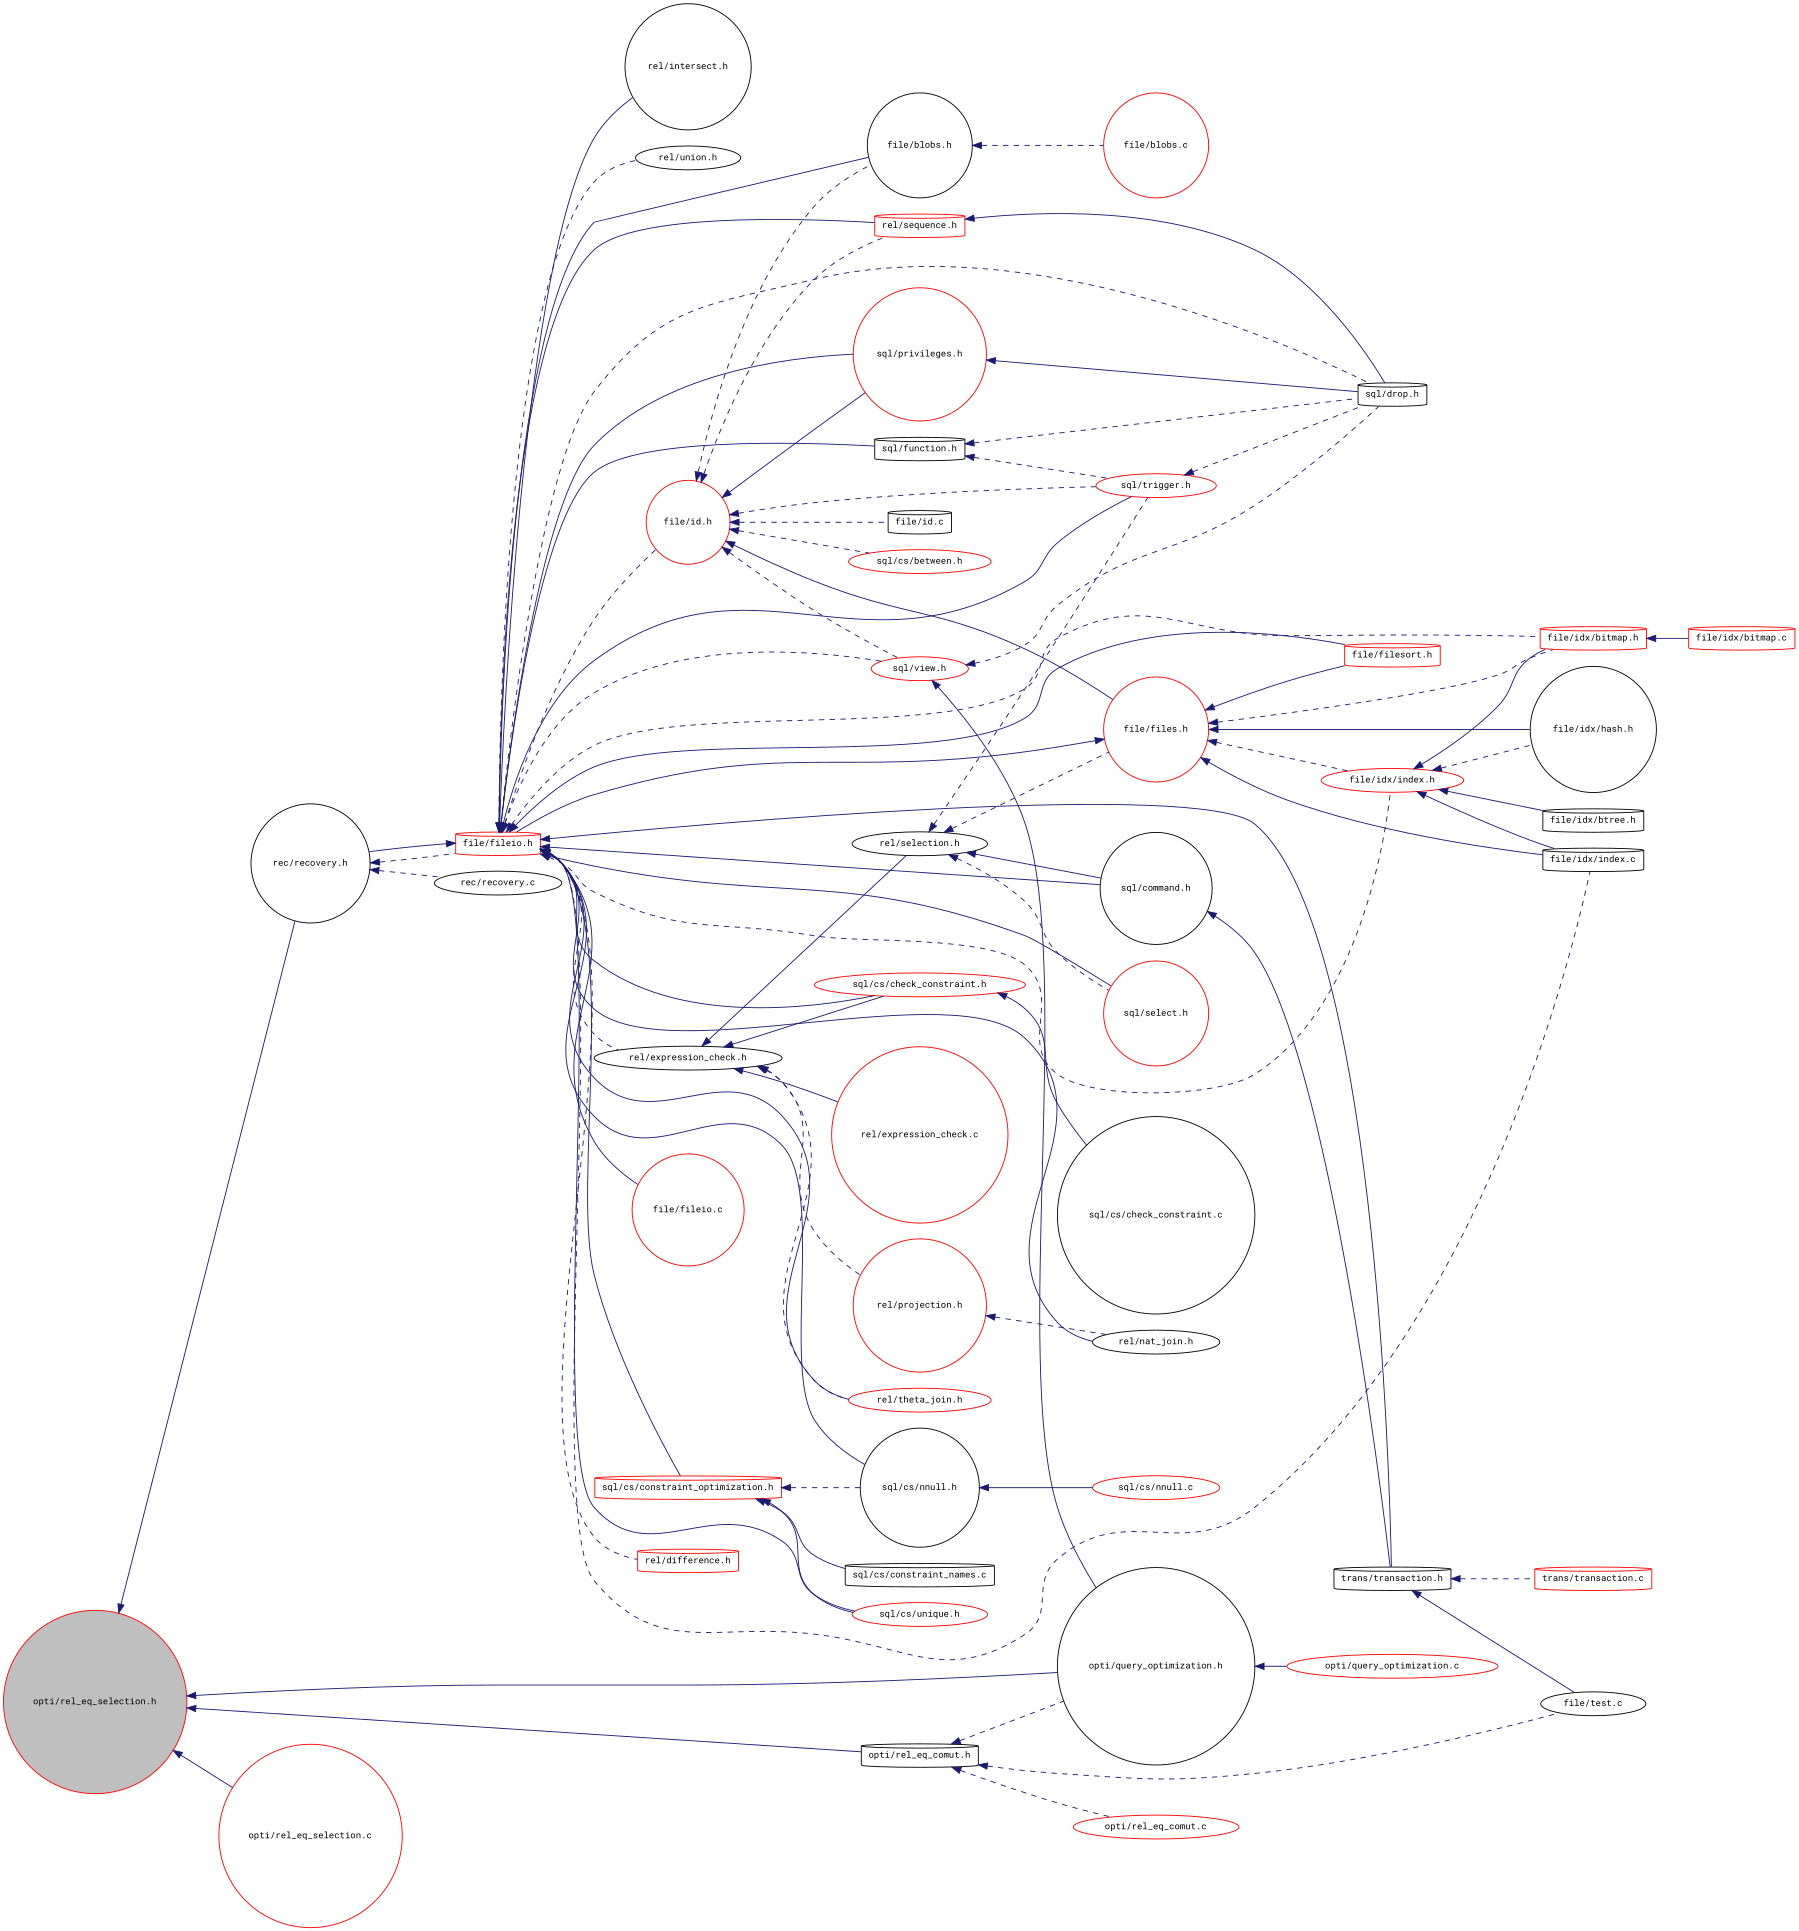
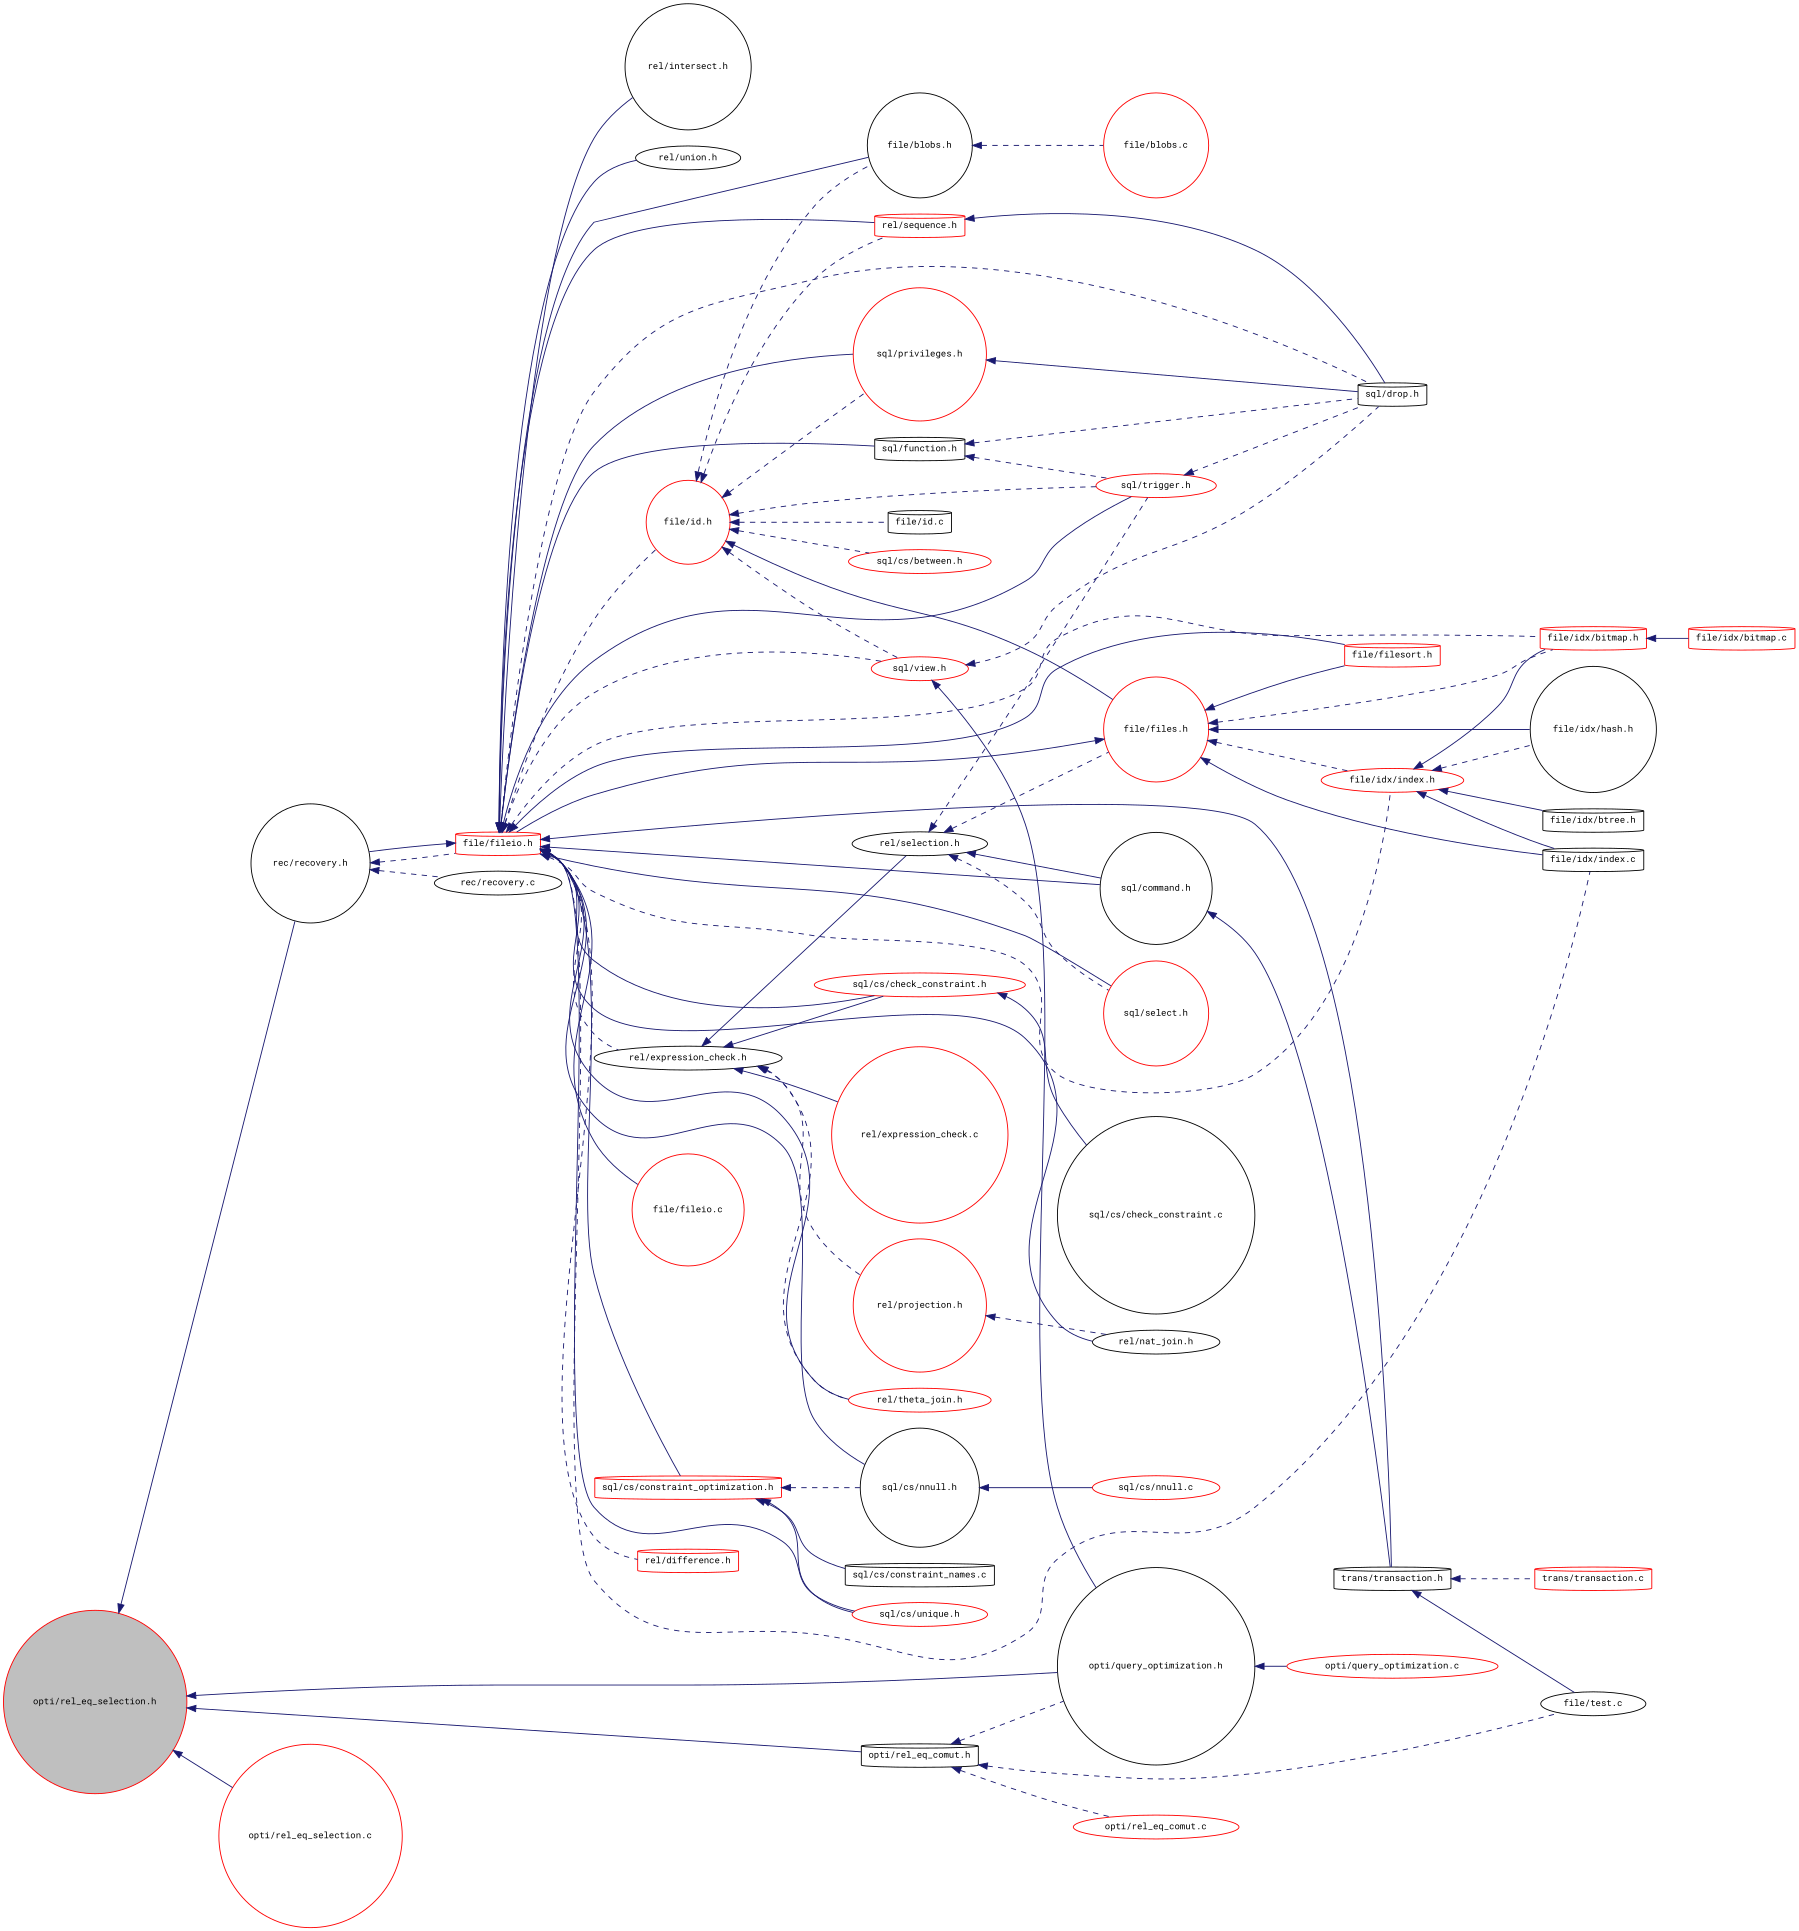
edge "rel/union.h" -> "file/fileio.h": style dashed -> solid
edge "sql/privileges.h" -> "file/id.h": style solid -> dashed
